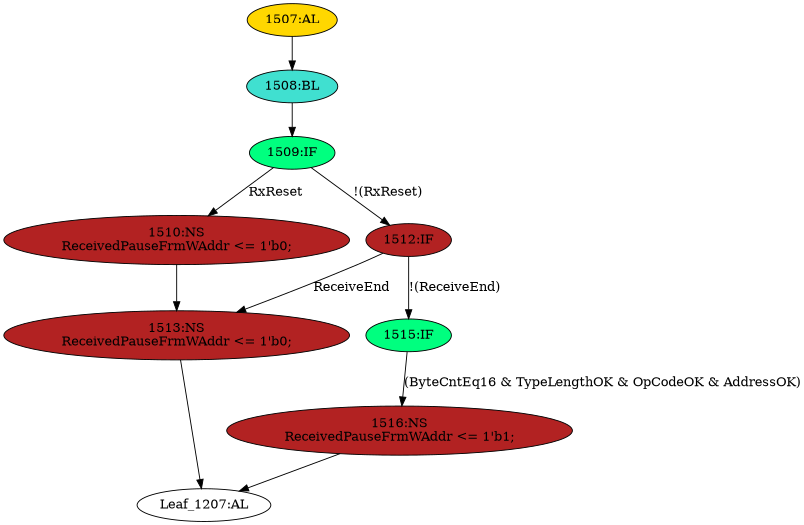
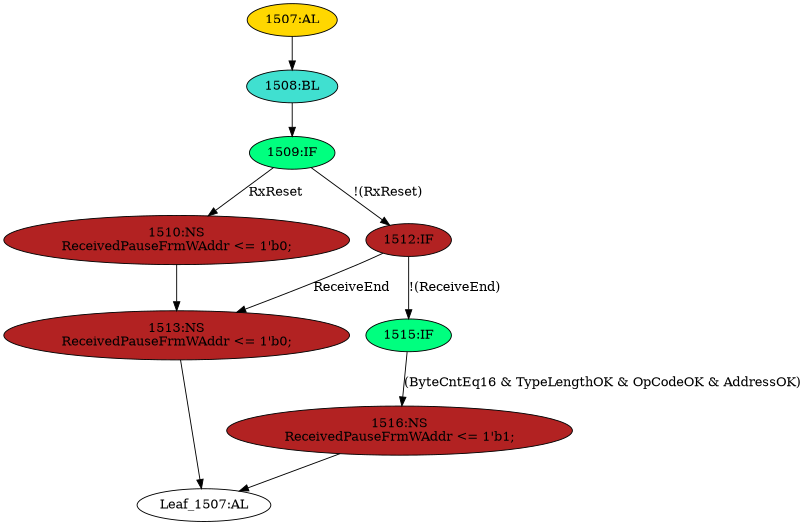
node "Leaf_1207:AL": label "Leaf_1207:AL" -> "Leaf_1507:AL"
